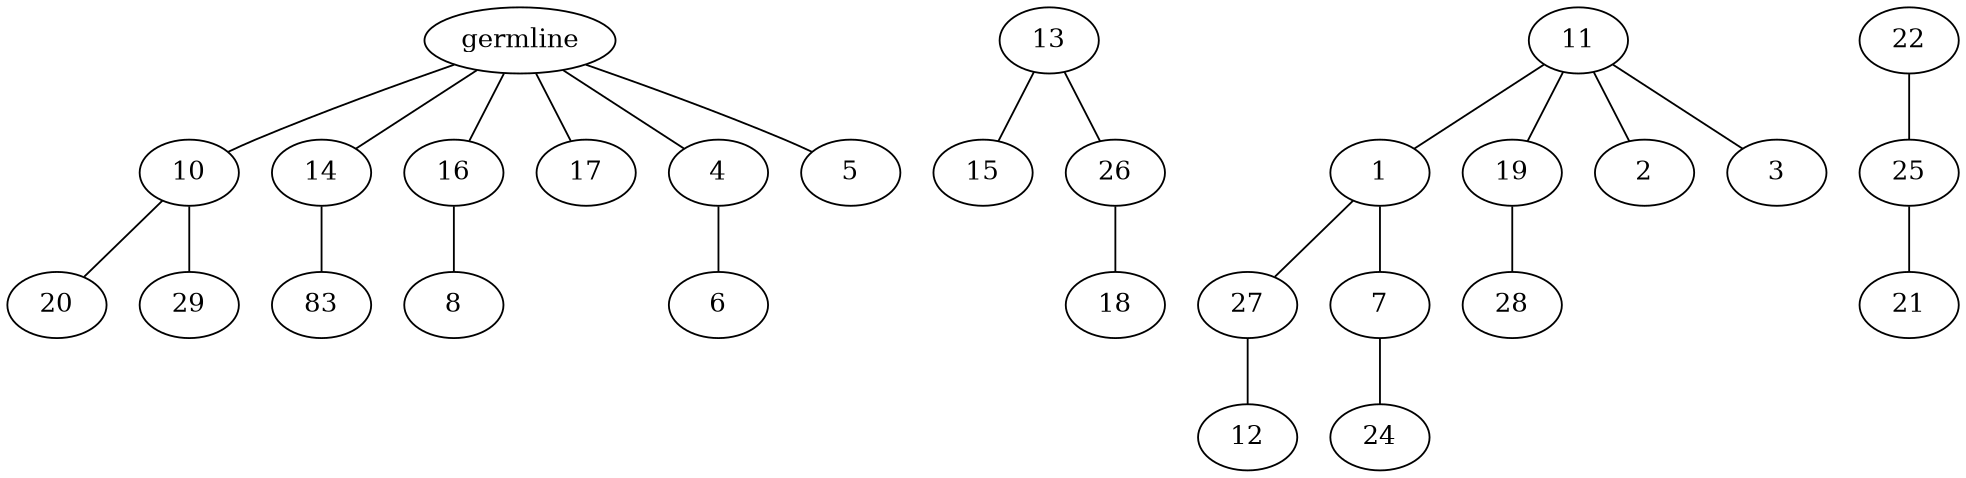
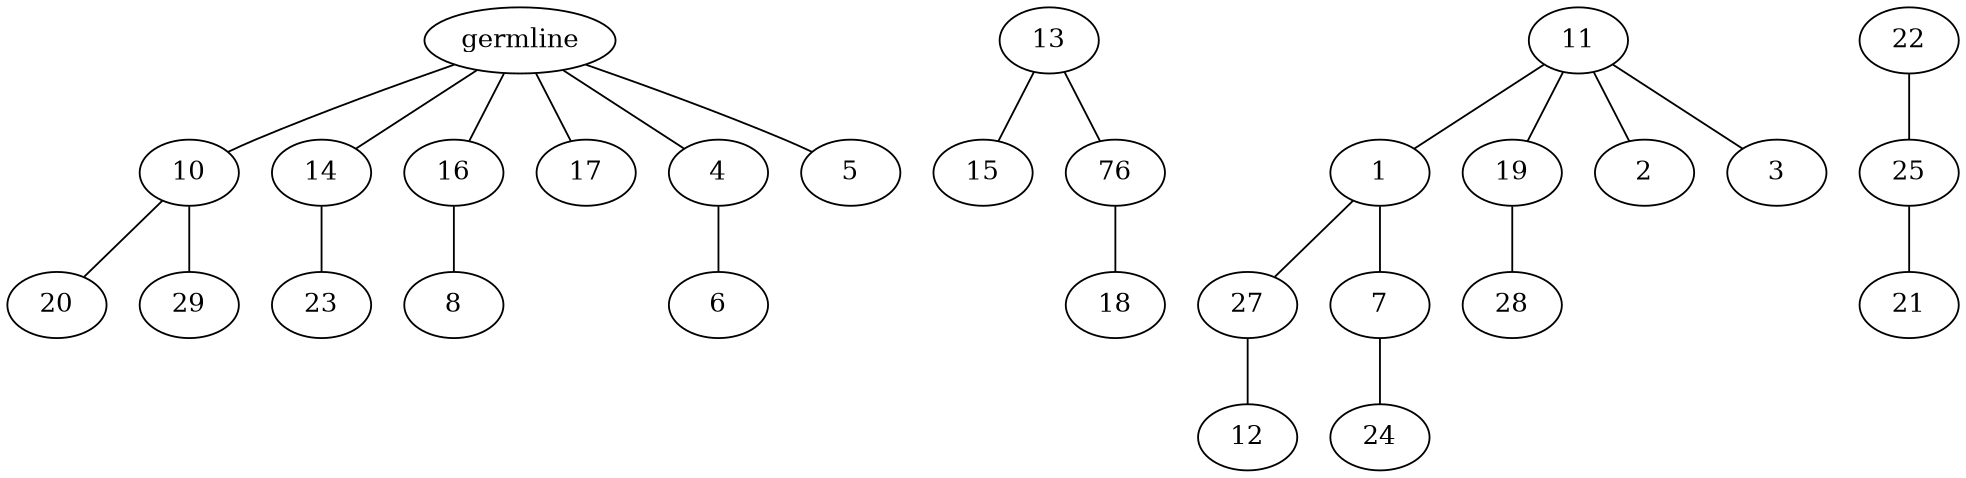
node "26": label "26" -> "76"
node "83": label "83" -> "23"
